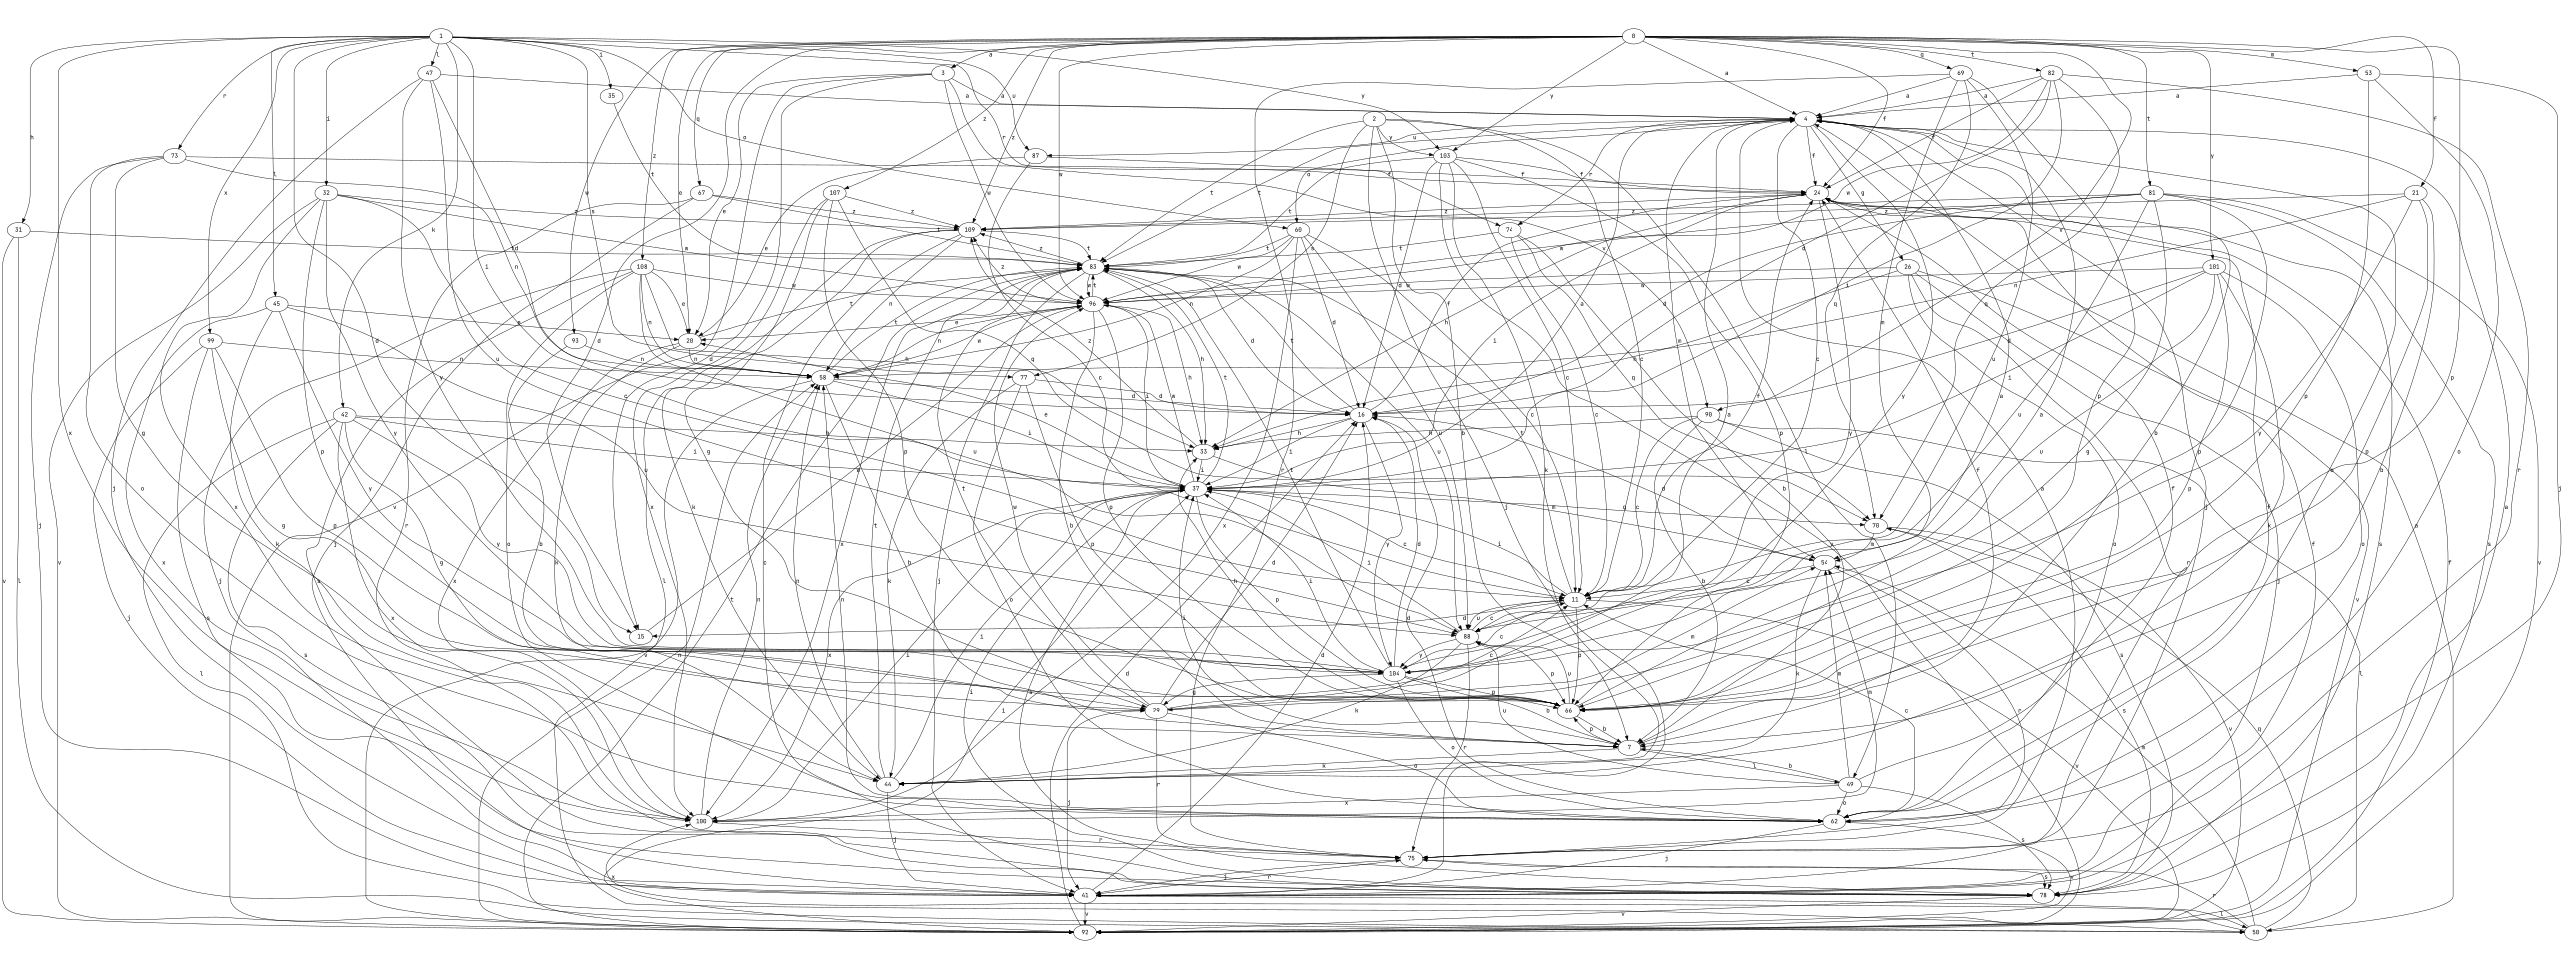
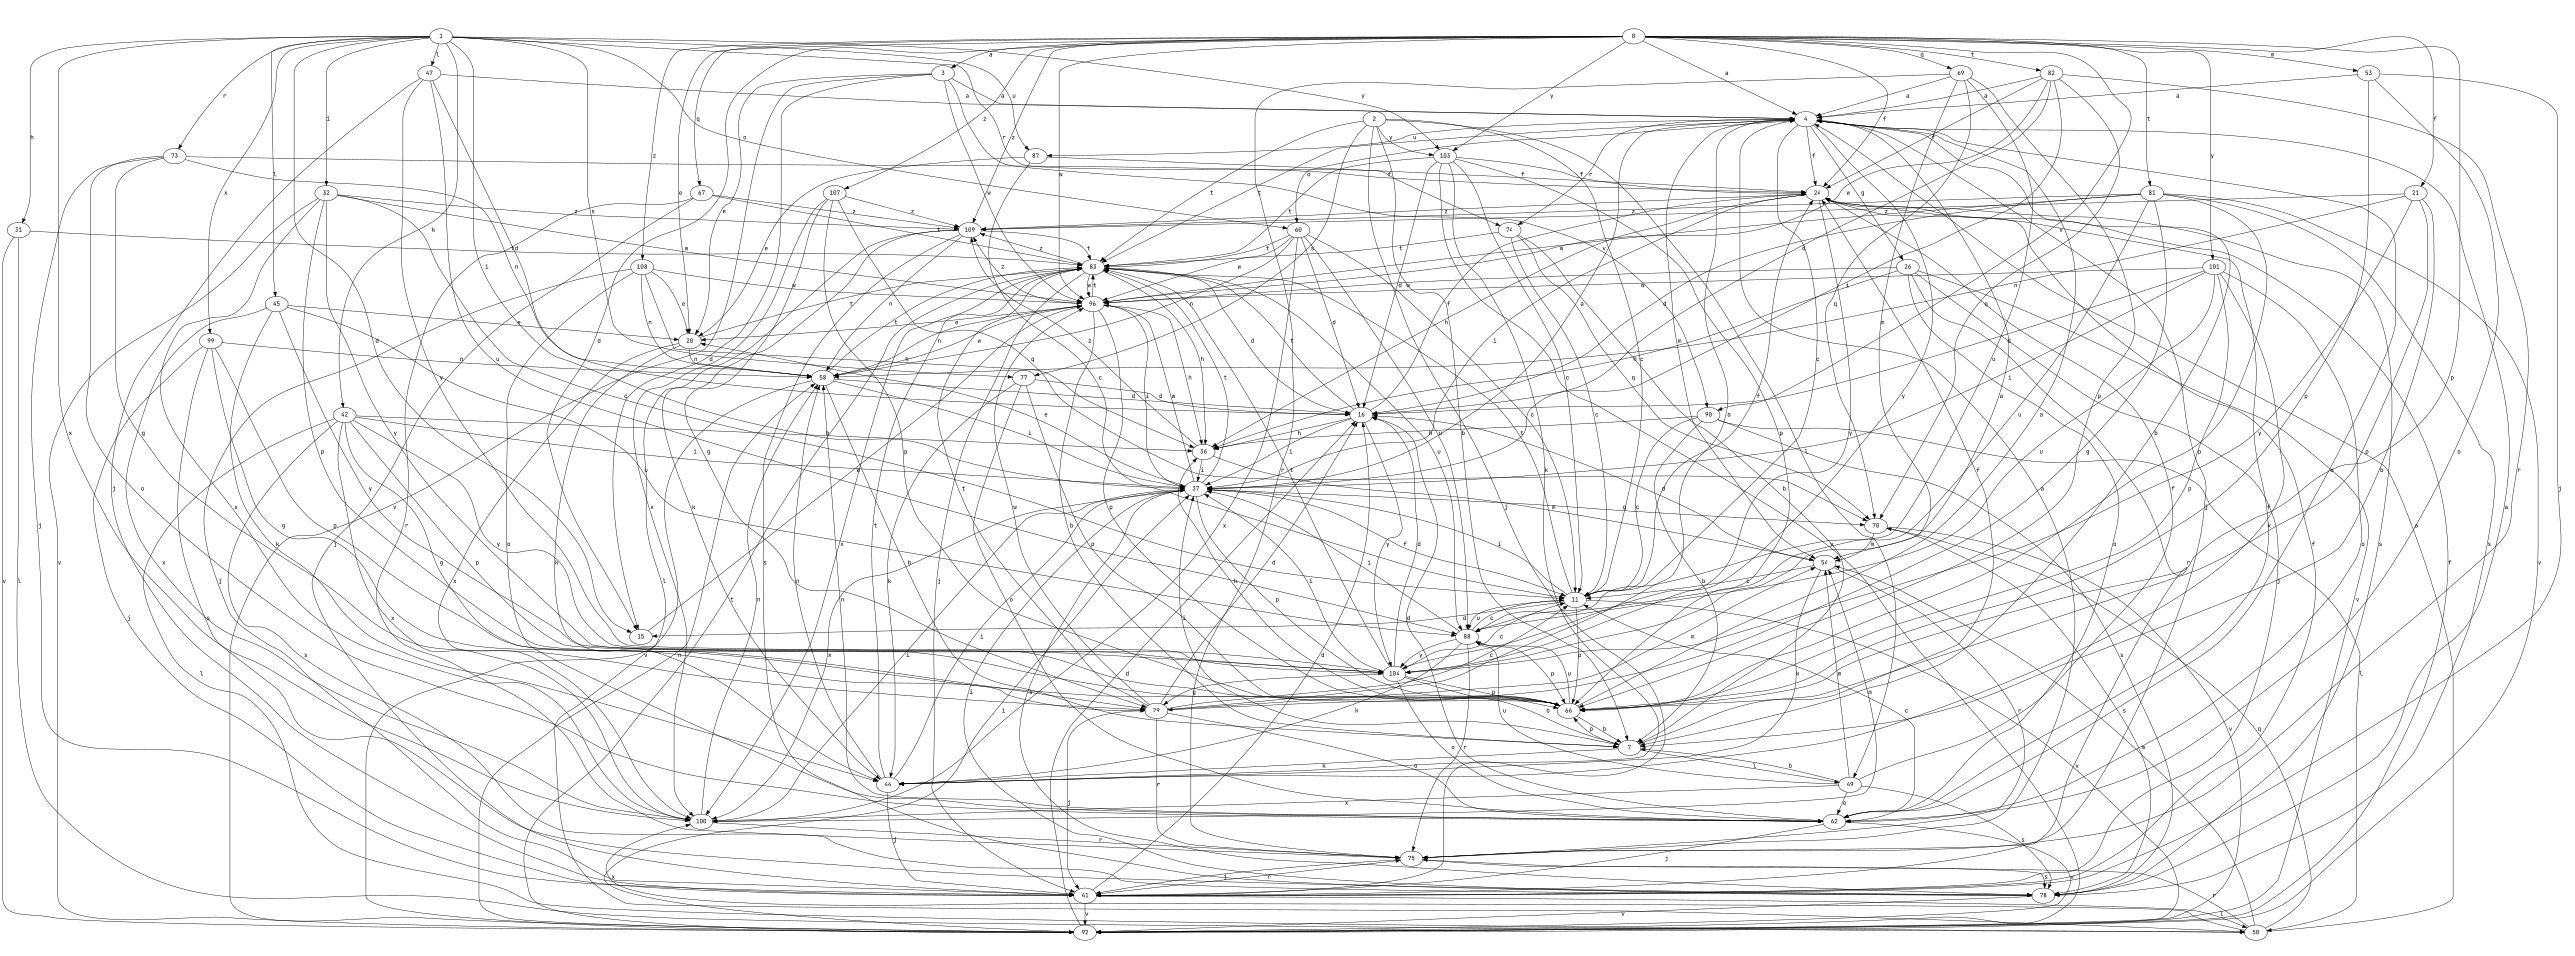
node "35": removed
node "93": removed
node "33": label "33" -> "36"
edge "108" -> "88": removed, label "u"
edge "37" -> "11": label "c" -> "f"
edge "109" -> "78": label "c" -> "s"
edge "42" -> "66": added, label "p"
edge "108" -> "78": removed, label "s"
